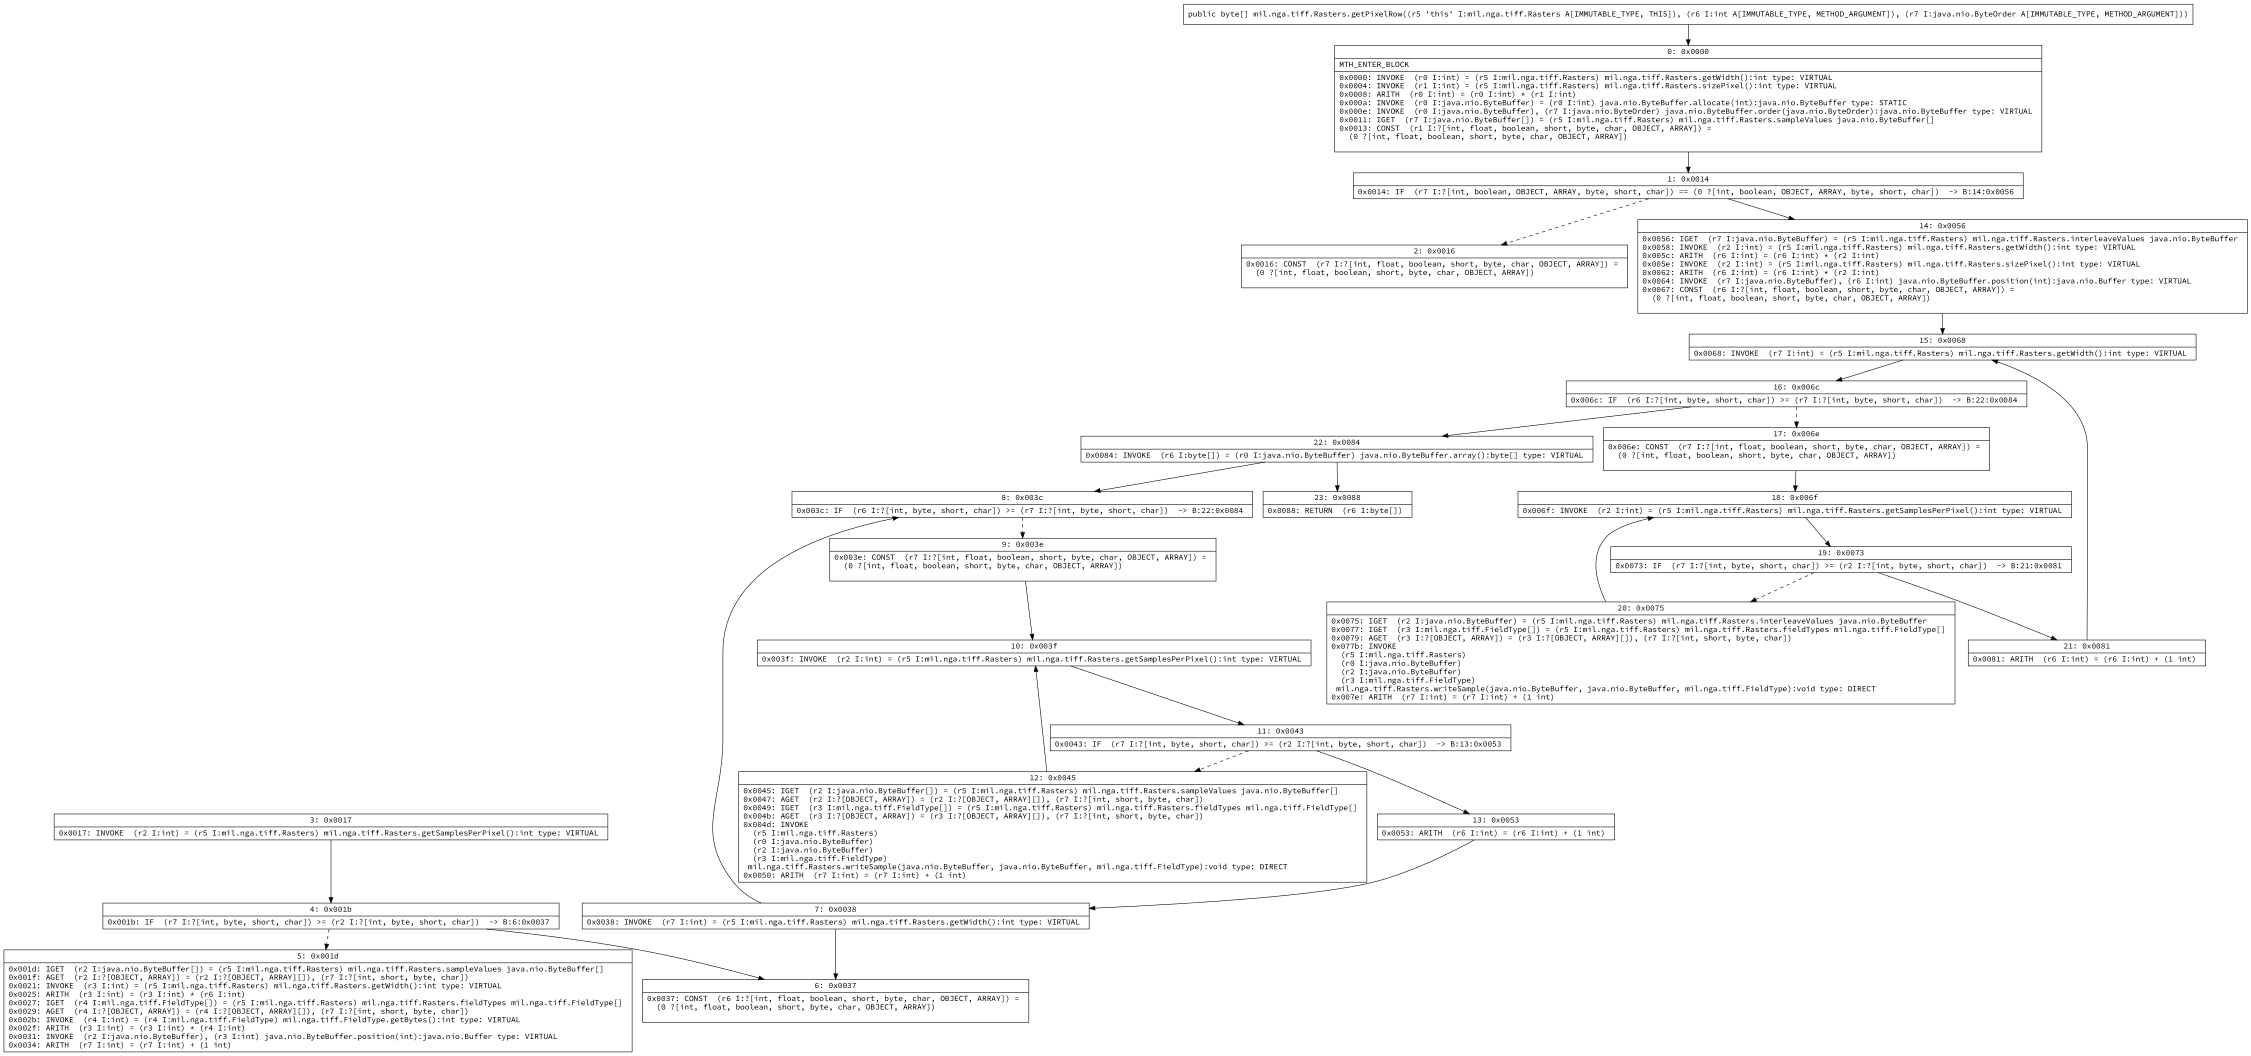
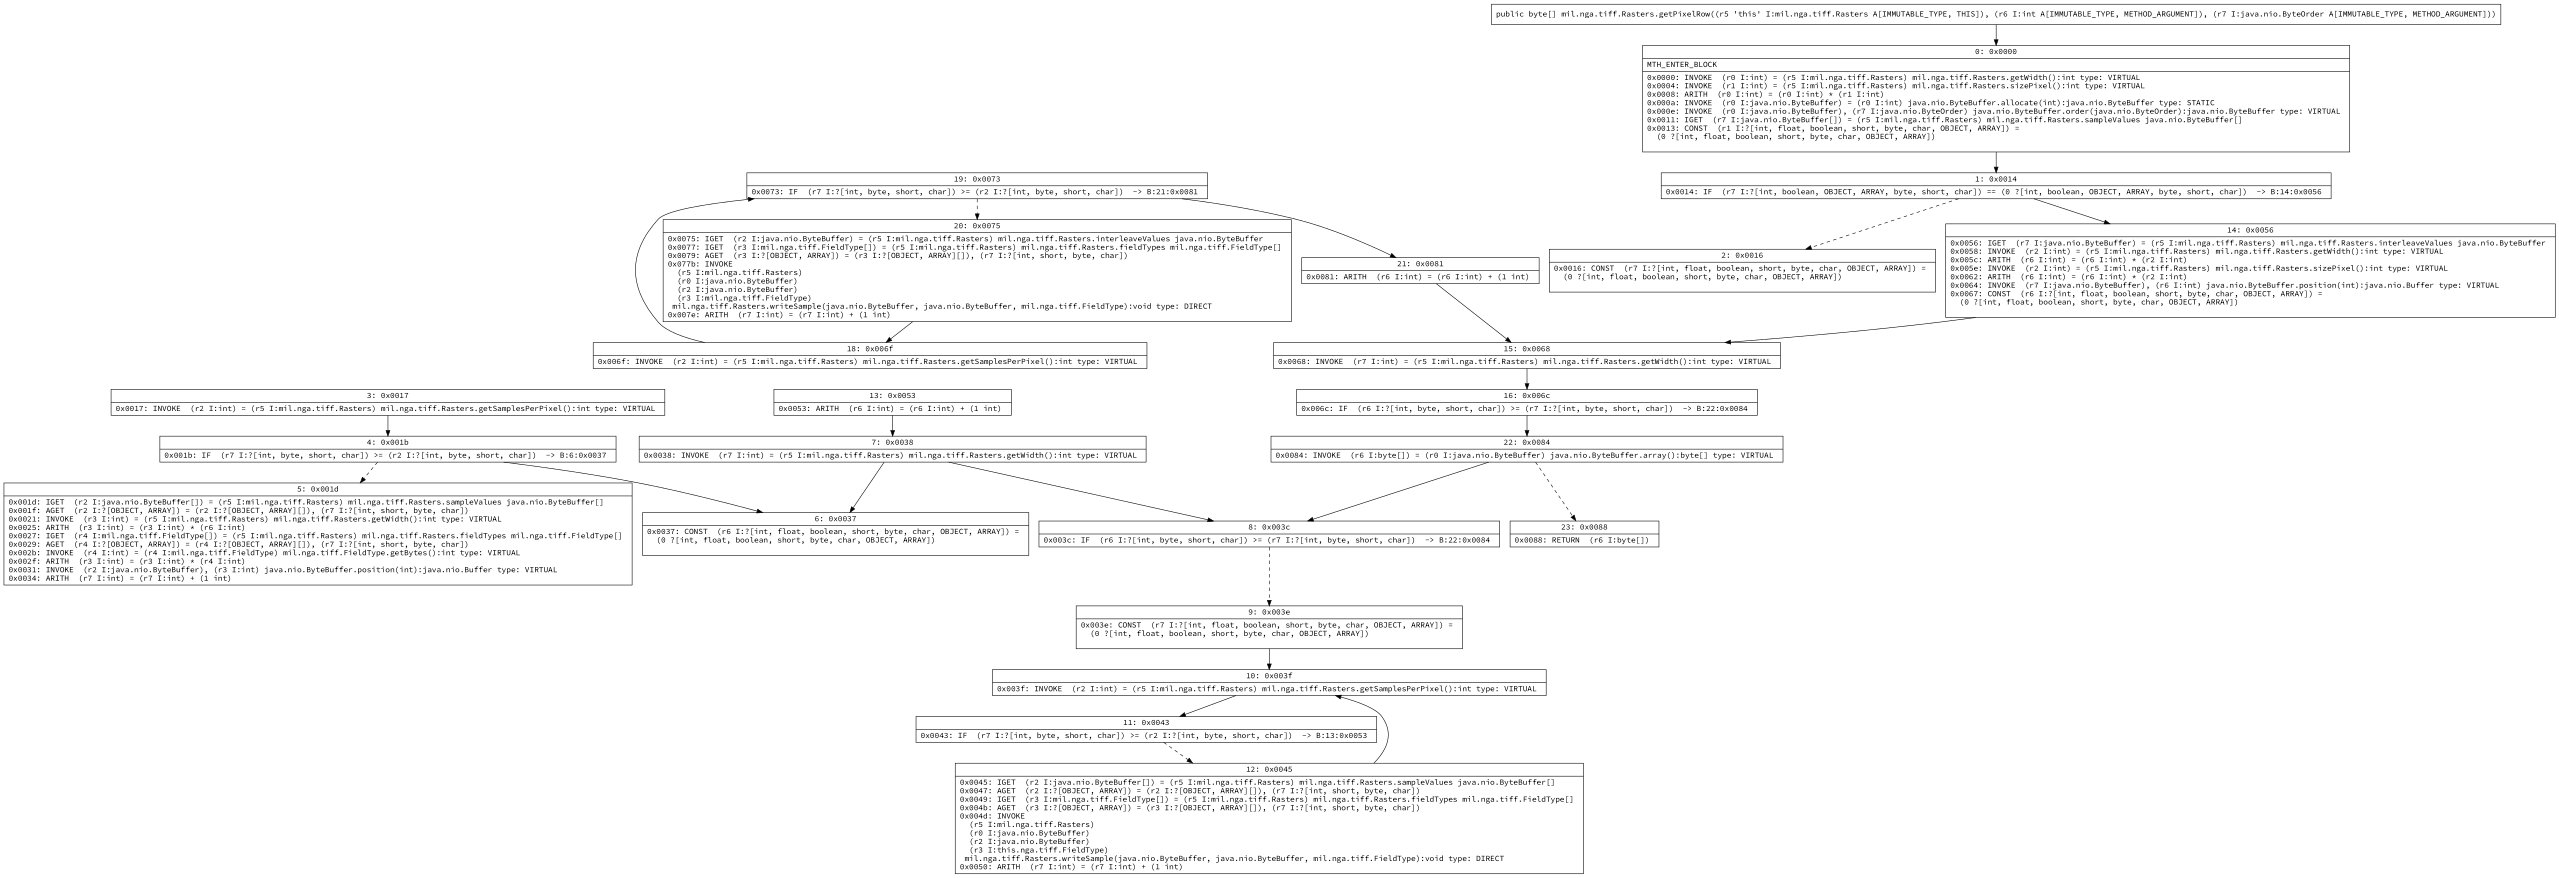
node "17: 0x006e": removed
edge "22: 0x0084" -> "23: 0x0088": style solid -> dashed
edge "11: 0x0043" -> "13: 0x0053": removed
node "12: 0x0045": text "(r3 I:mil.nga.tiff.FieldType)" -> "(r3 I:this.nga.tiff.FieldType)"
